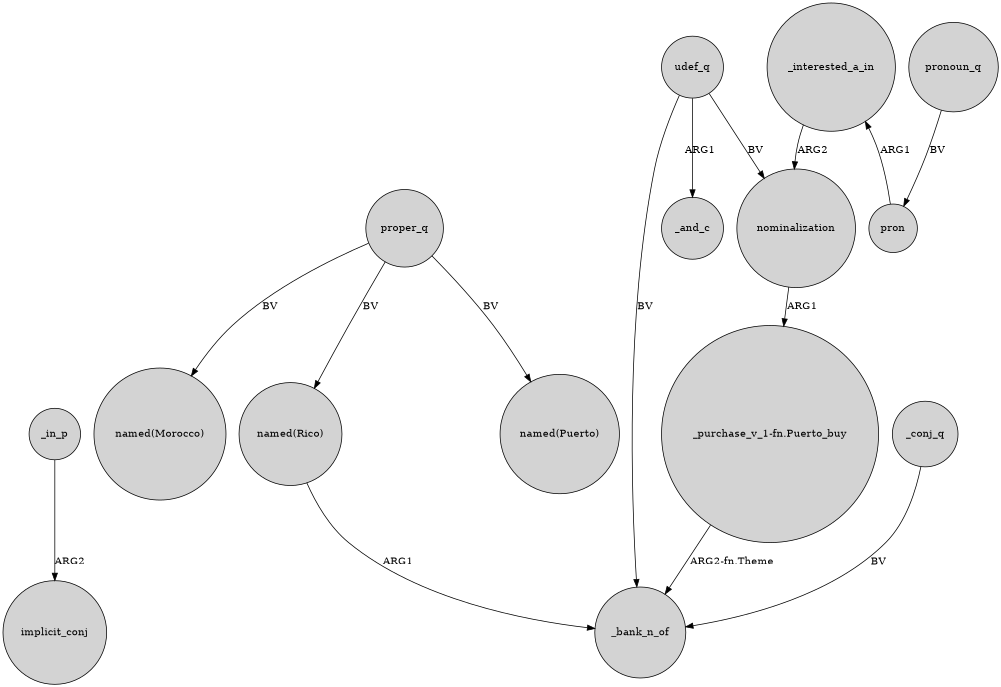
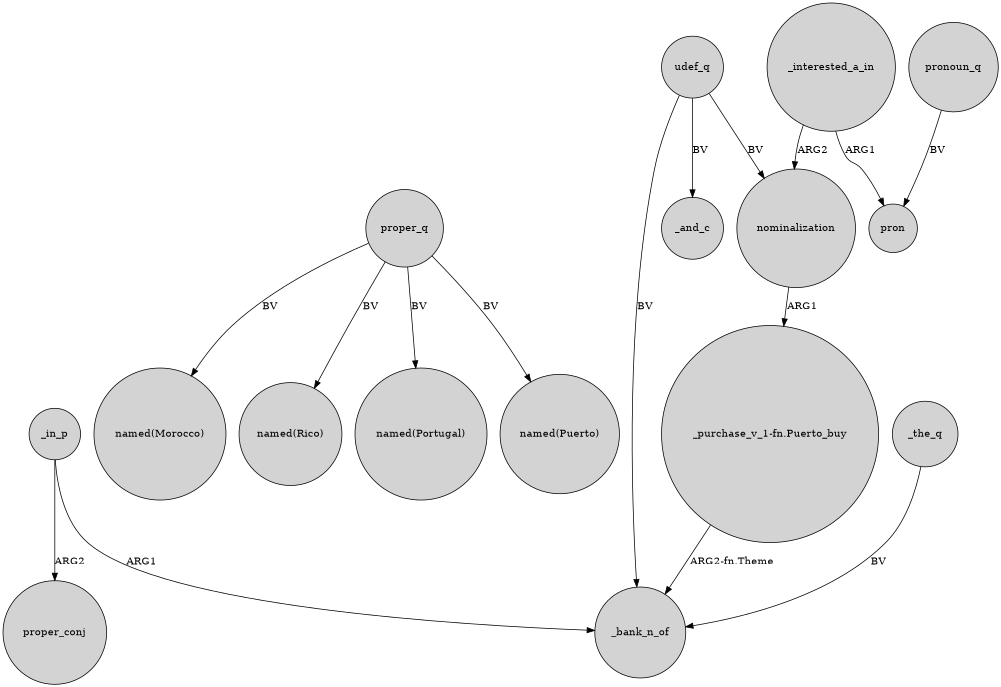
edge "udef_q" -> "_and_c": label "ARG1" -> "BV"
edge "pron" -> "_interested_a_in": reversed
node "named(Portugal)": added
node "_conj_q": label "_conj_q" -> "_the_q"
edge "named(Rico)" -> "_bank_n_of": now "_in_p" -> "_bank_n_of"
node "implicit_conj": label "implicit_conj" -> "proper_conj"
